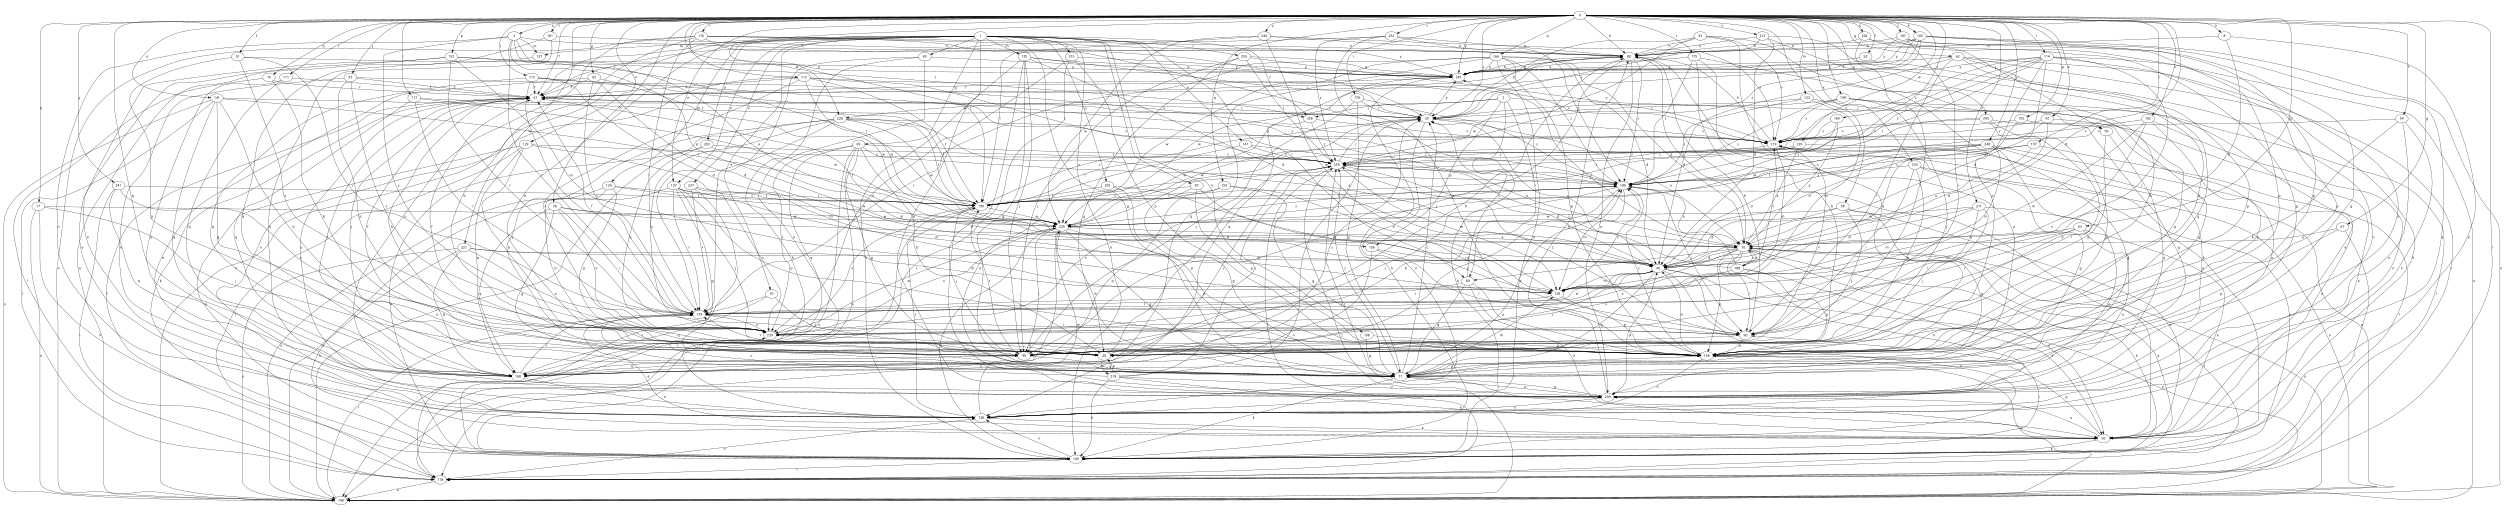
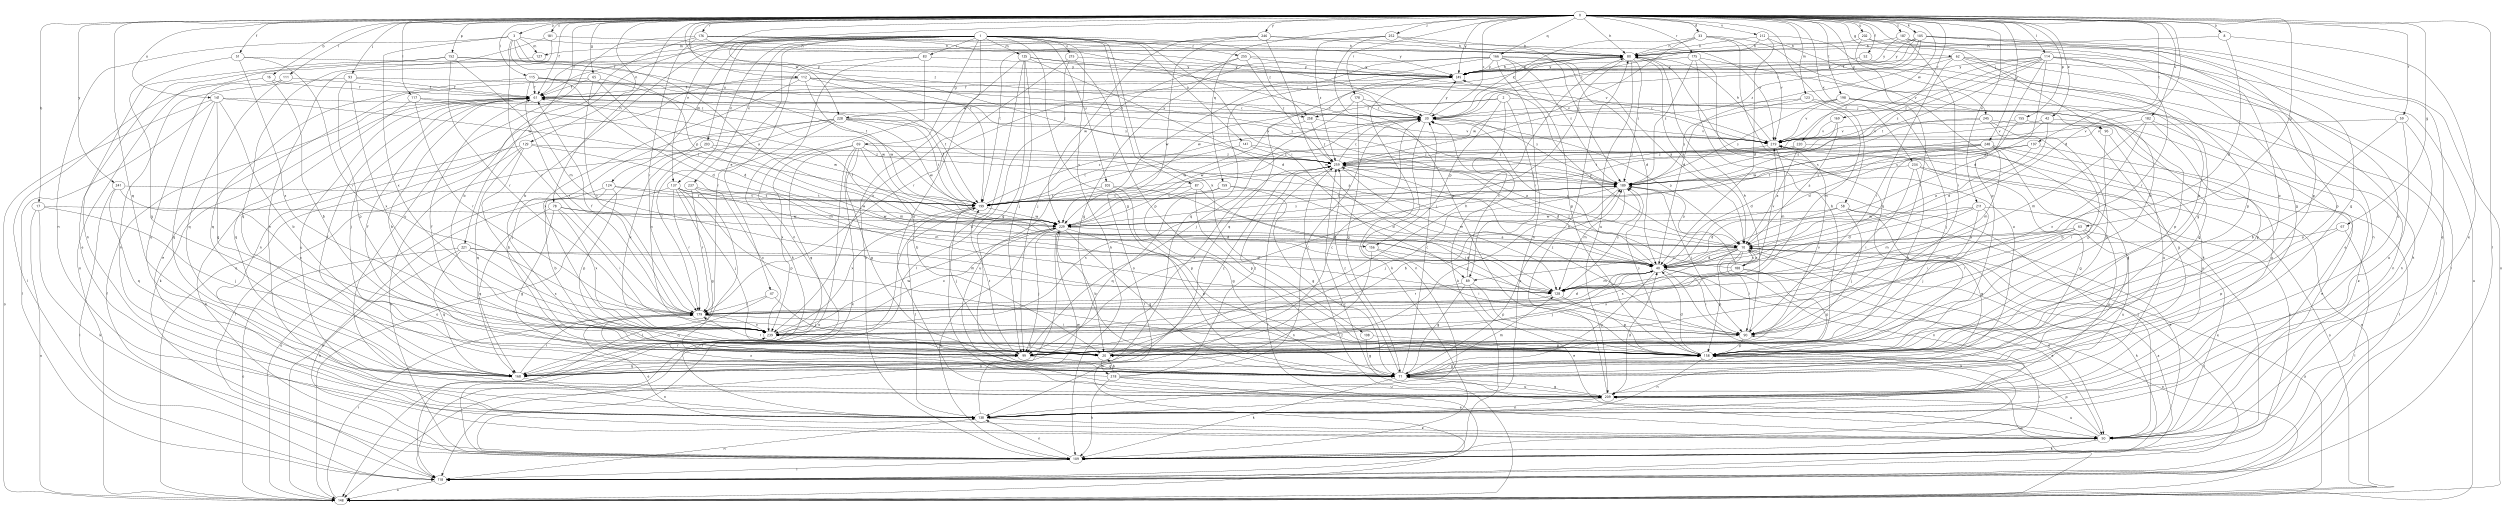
edge "0" -> "33": added, label "d"
edge "176" -> "148": now "246" -> "148"
